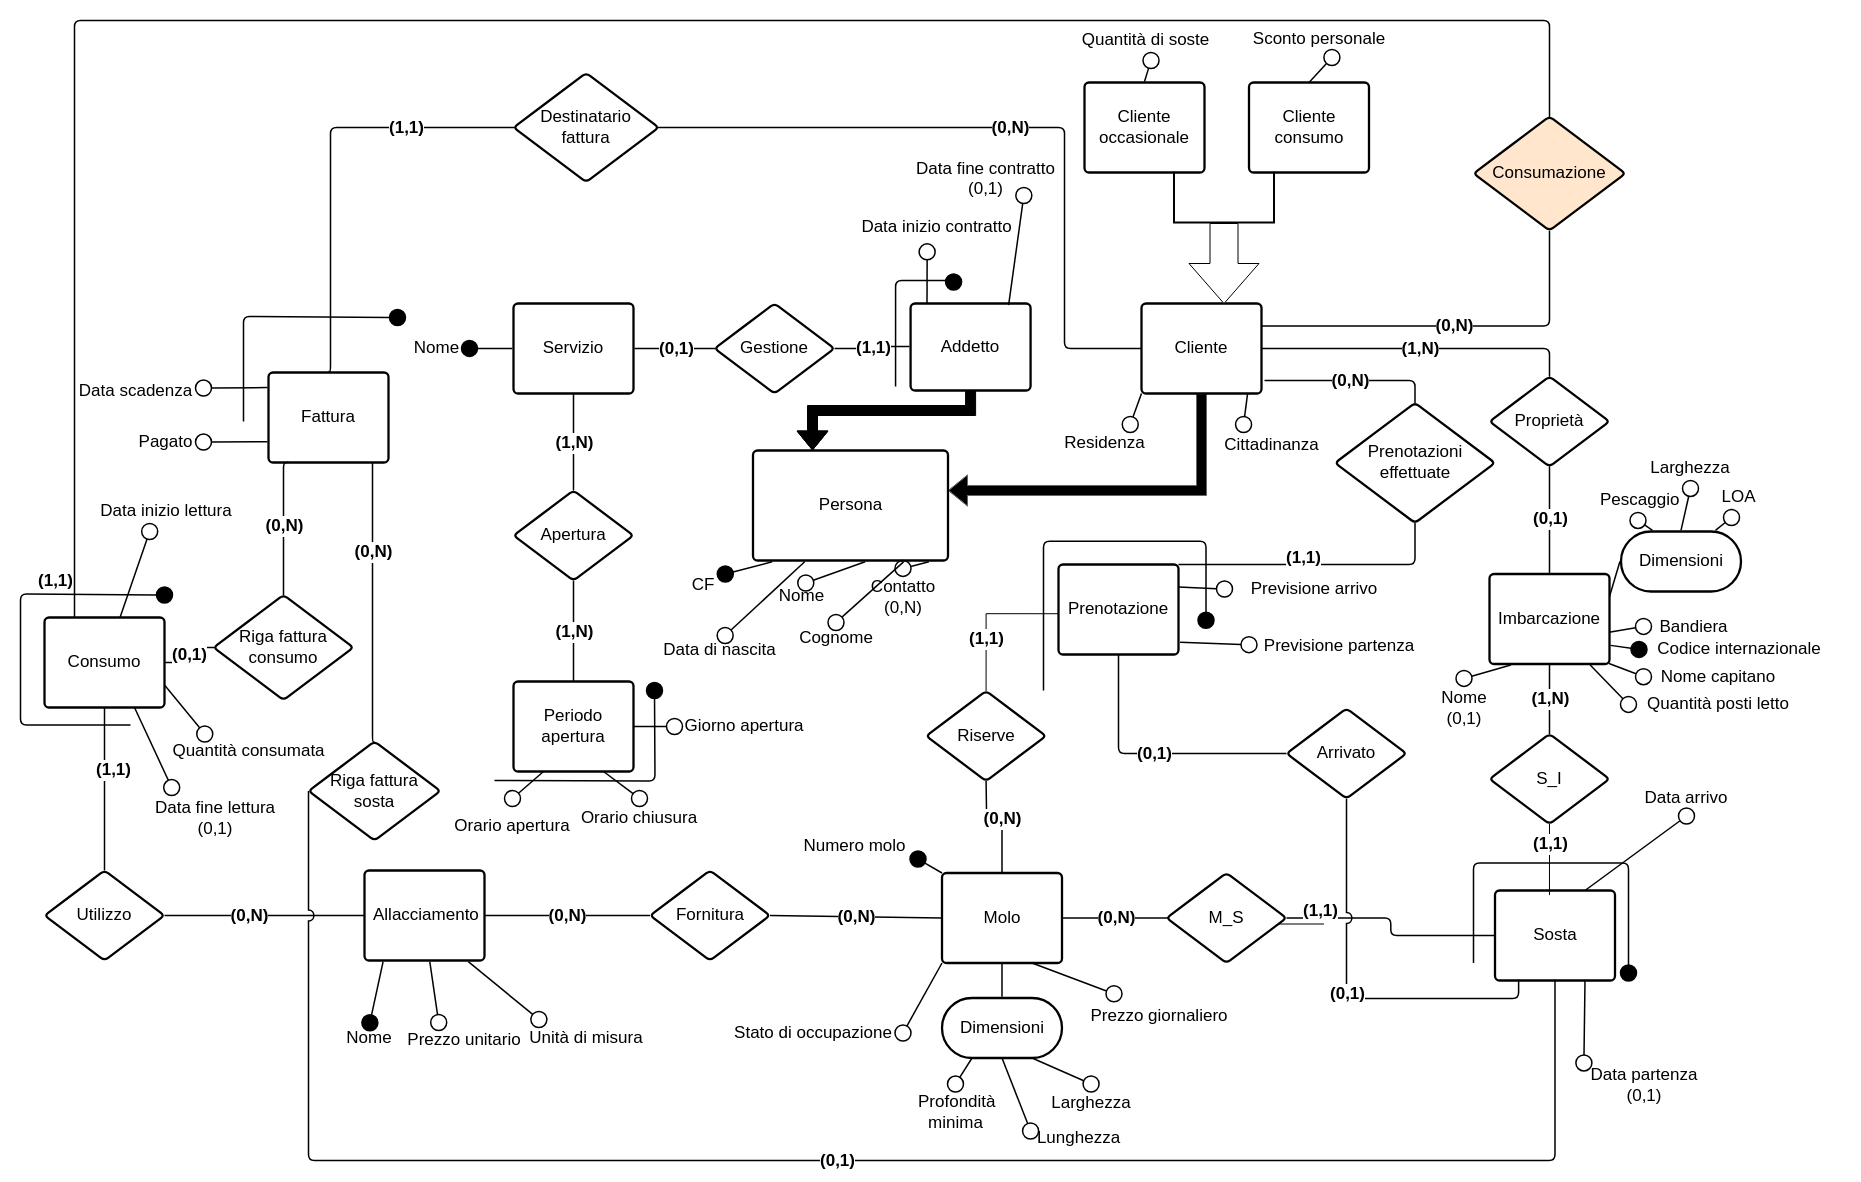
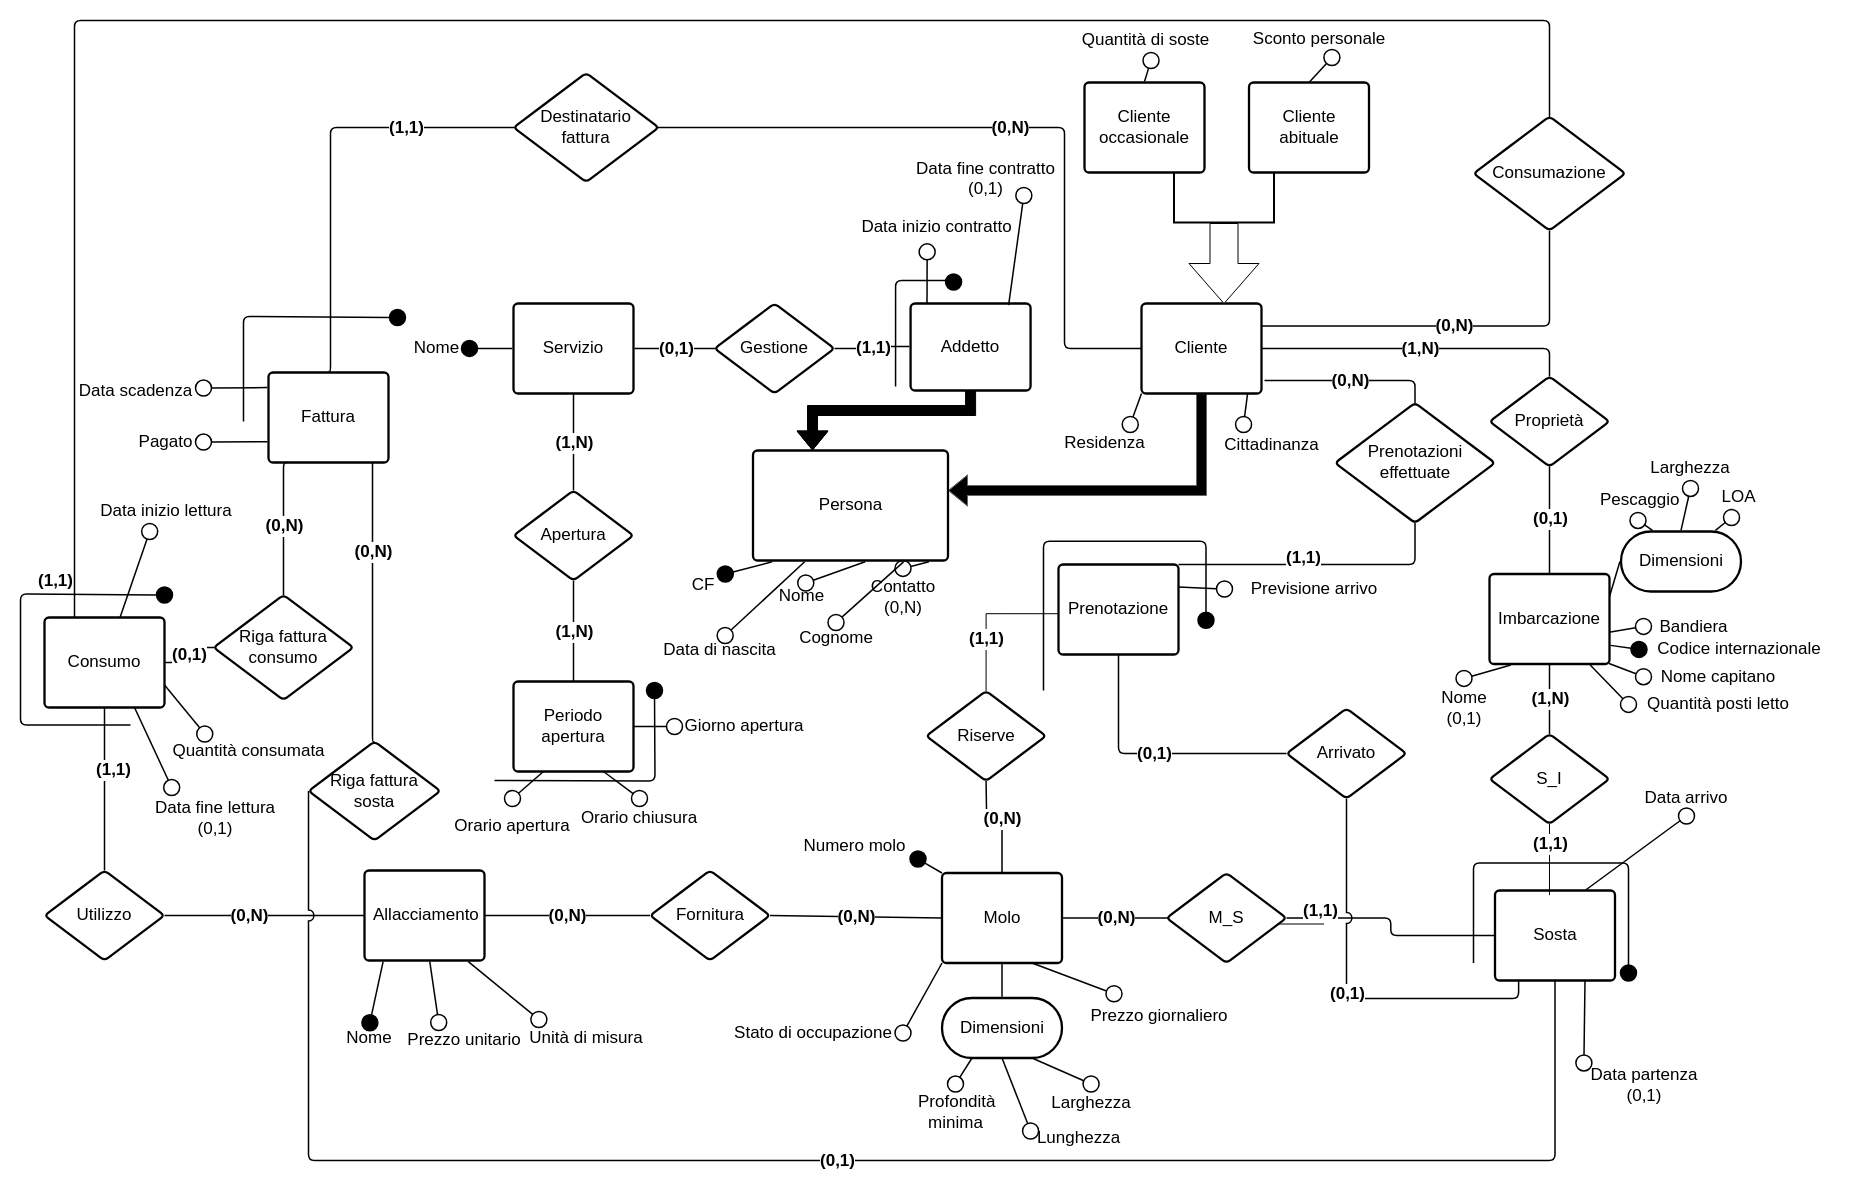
node "Cliente consumo": label "Cliente consumo" -> "Cliente abituale"
node "Consumazione": fillcolor #ffe6cc -> #ffffff
edge "Prenotazione" -> "Previsione partenza": removed
node "Previsione partenza": removed
